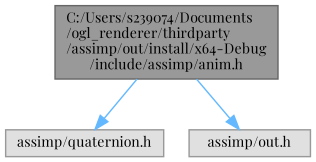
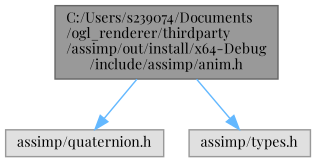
node "assimp/out.h": label "assimp/out.h" -> "assimp/types.h"
